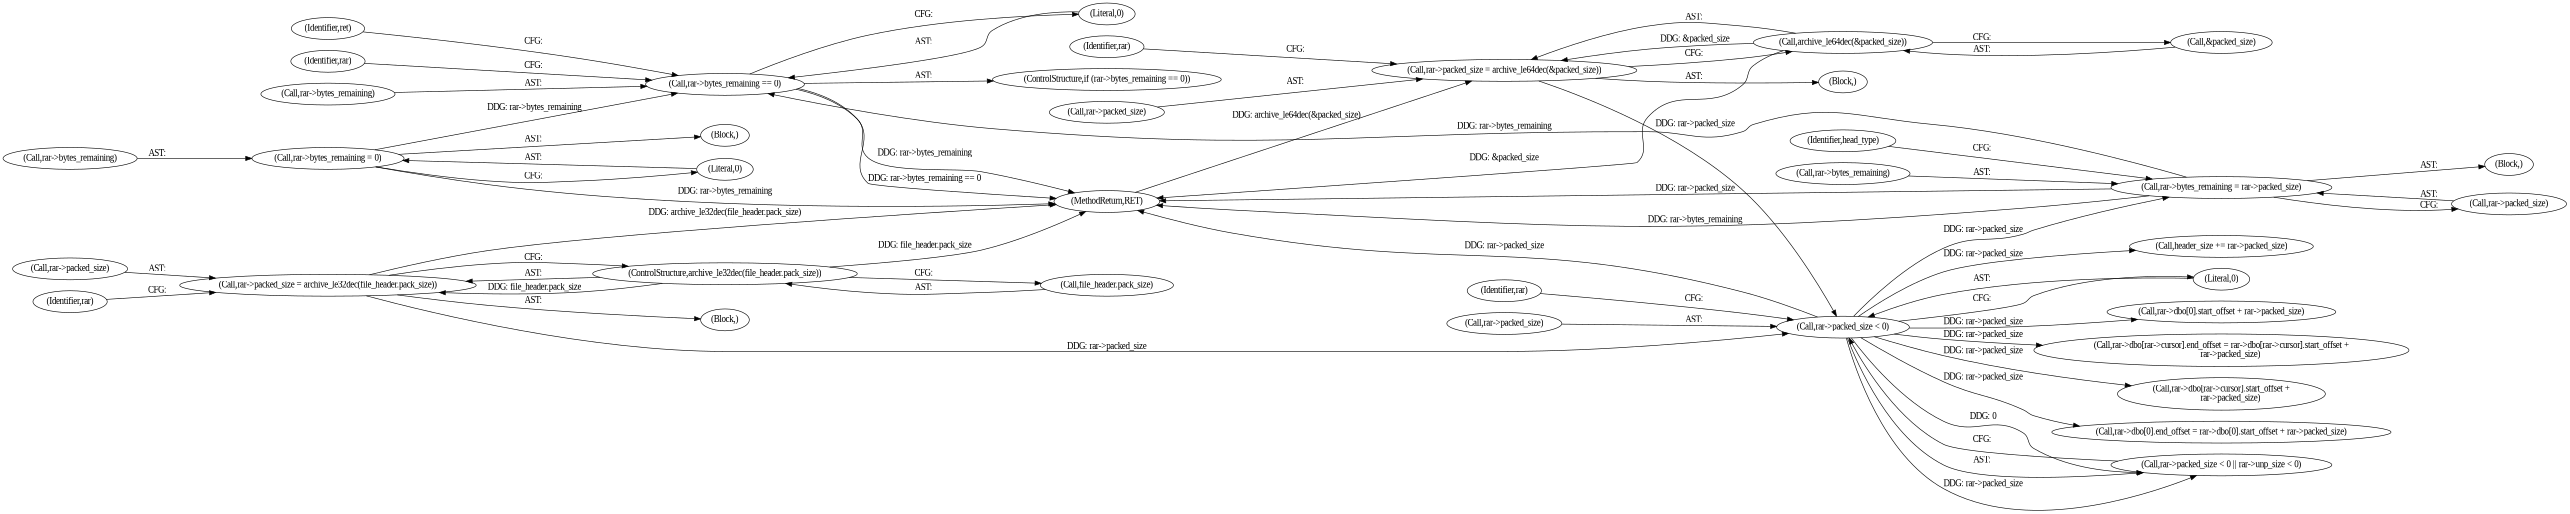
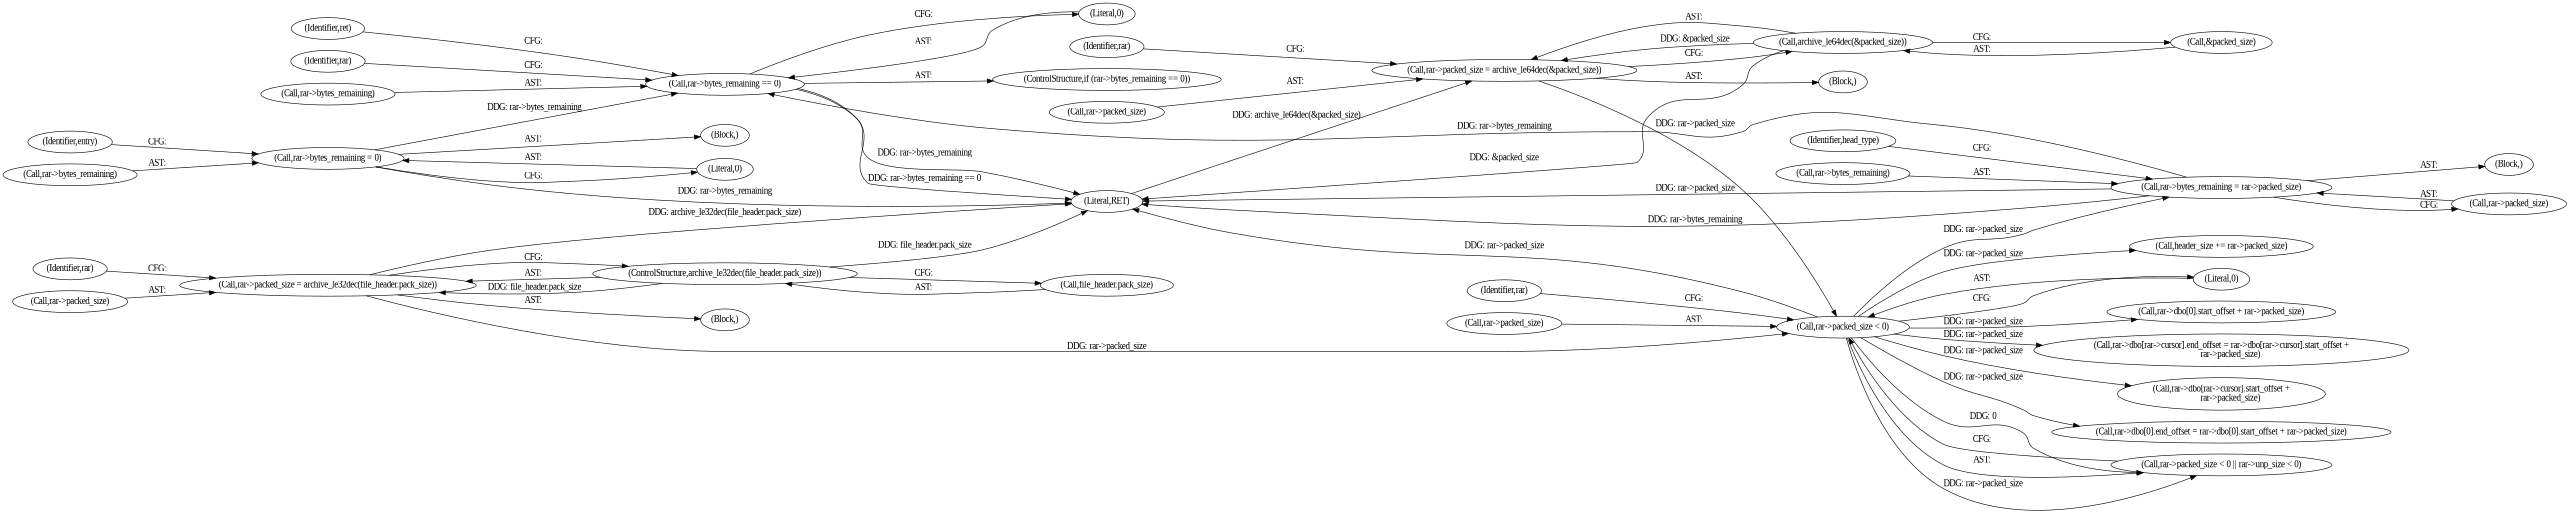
node "(Identifier,entry)": added
node "(MethodReturn,RET)": label "(MethodReturn,RET)" -> "(Literal,RET)"
